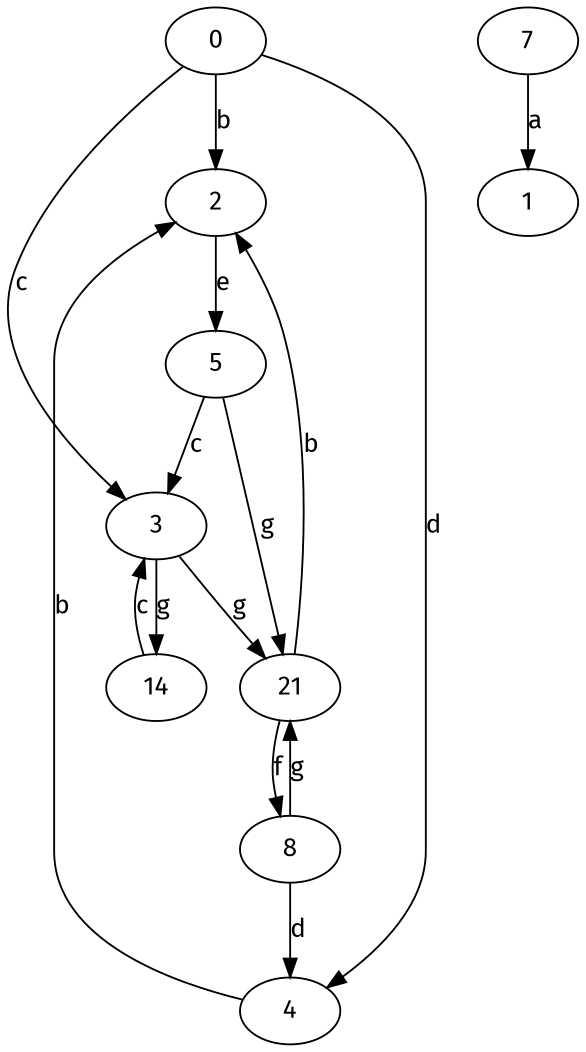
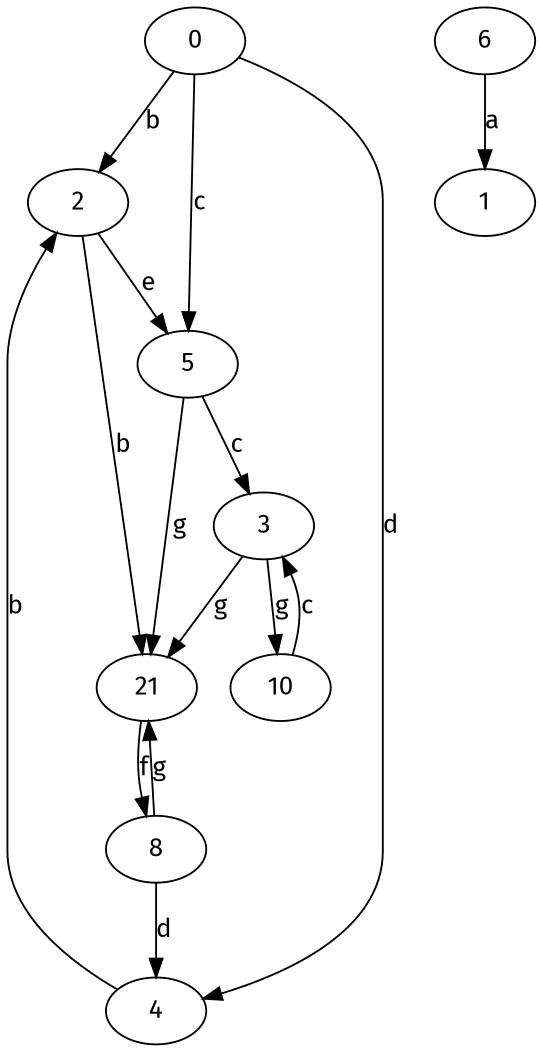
node "7": label "7" -> "6"
edge "0" -> "3": now "0" -> "5"
edge "21" -> "2": reversed
node "14": label "14" -> "10"
